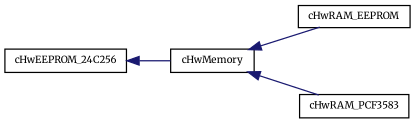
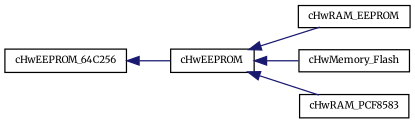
node "cHwEEPROM_24C256": label "cHwEEPROM_24C256" -> "cHwEEPROM_64C256"
node "cHwMemory": label "cHwMemory" -> "cHwEEPROM"
node "cHwMemory_Flash": added
node "cHwRAM_PCF3583": label "cHwRAM_PCF3583" -> "cHwRAM_PCF8583"
